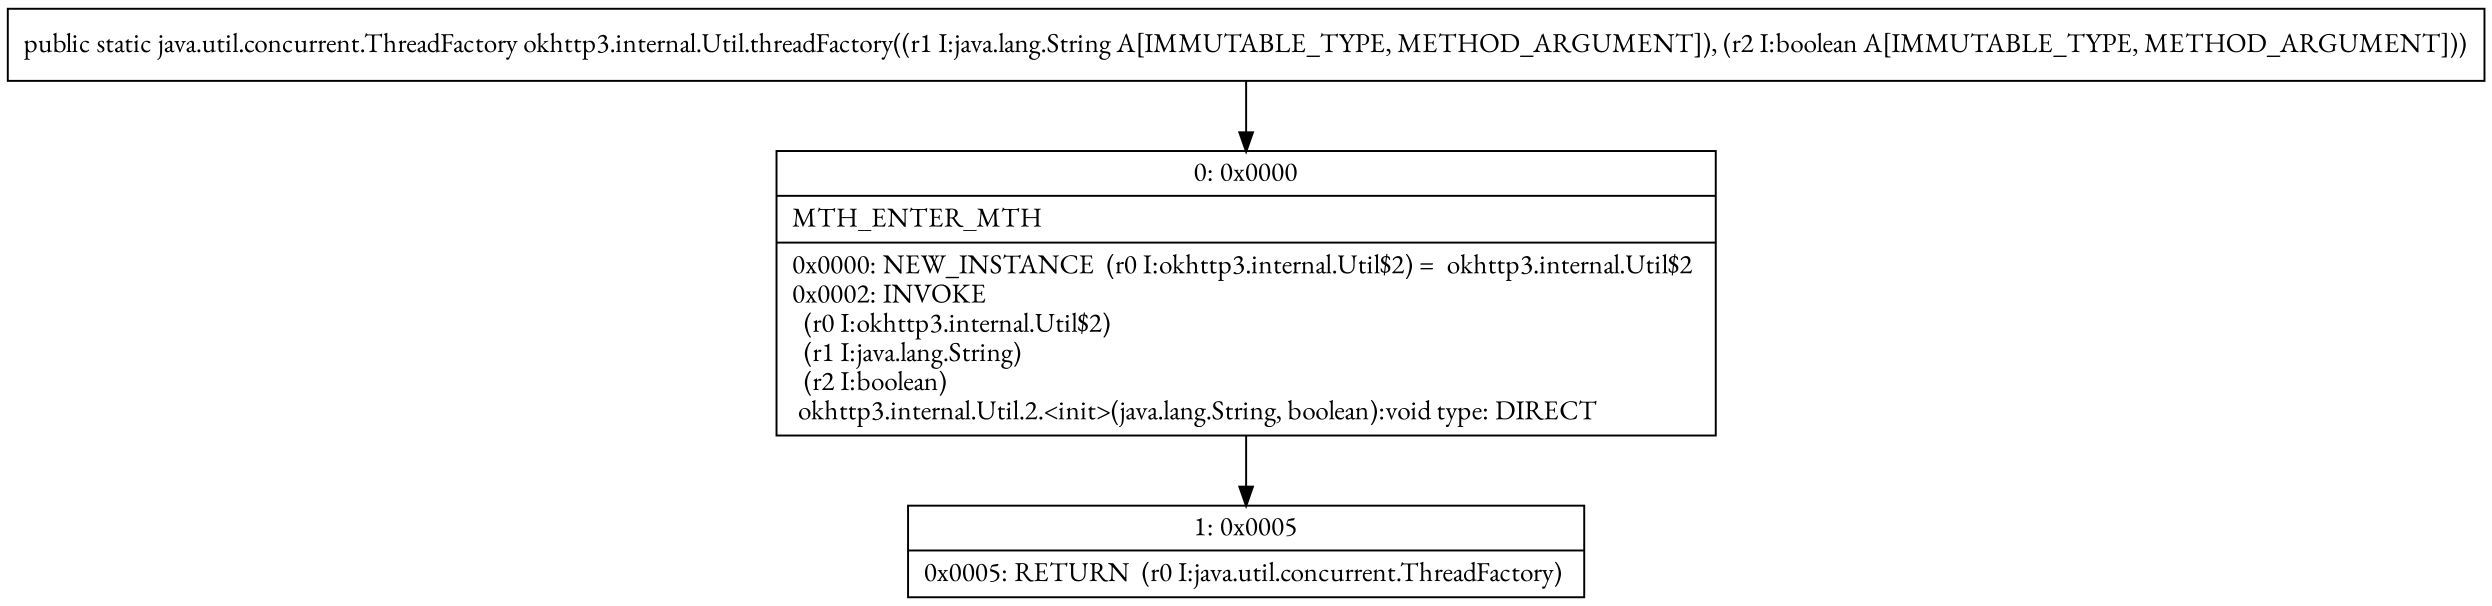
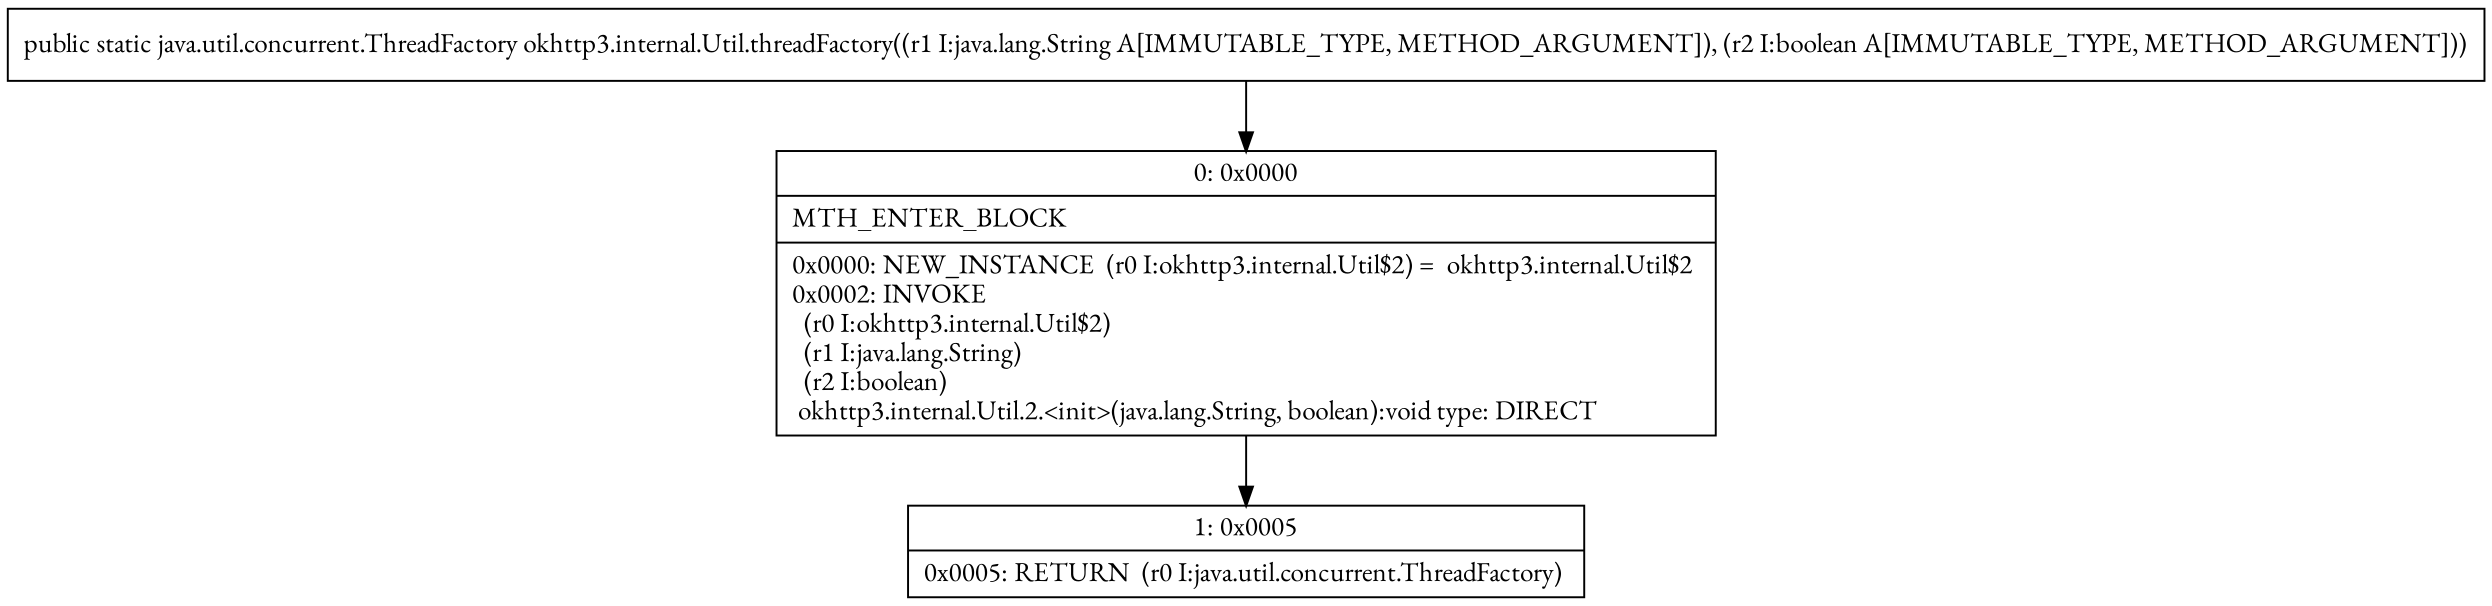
node "0: 0x0000": text "MTH_ENTER_MTH" -> "MTH_ENTER_BLOCK"
